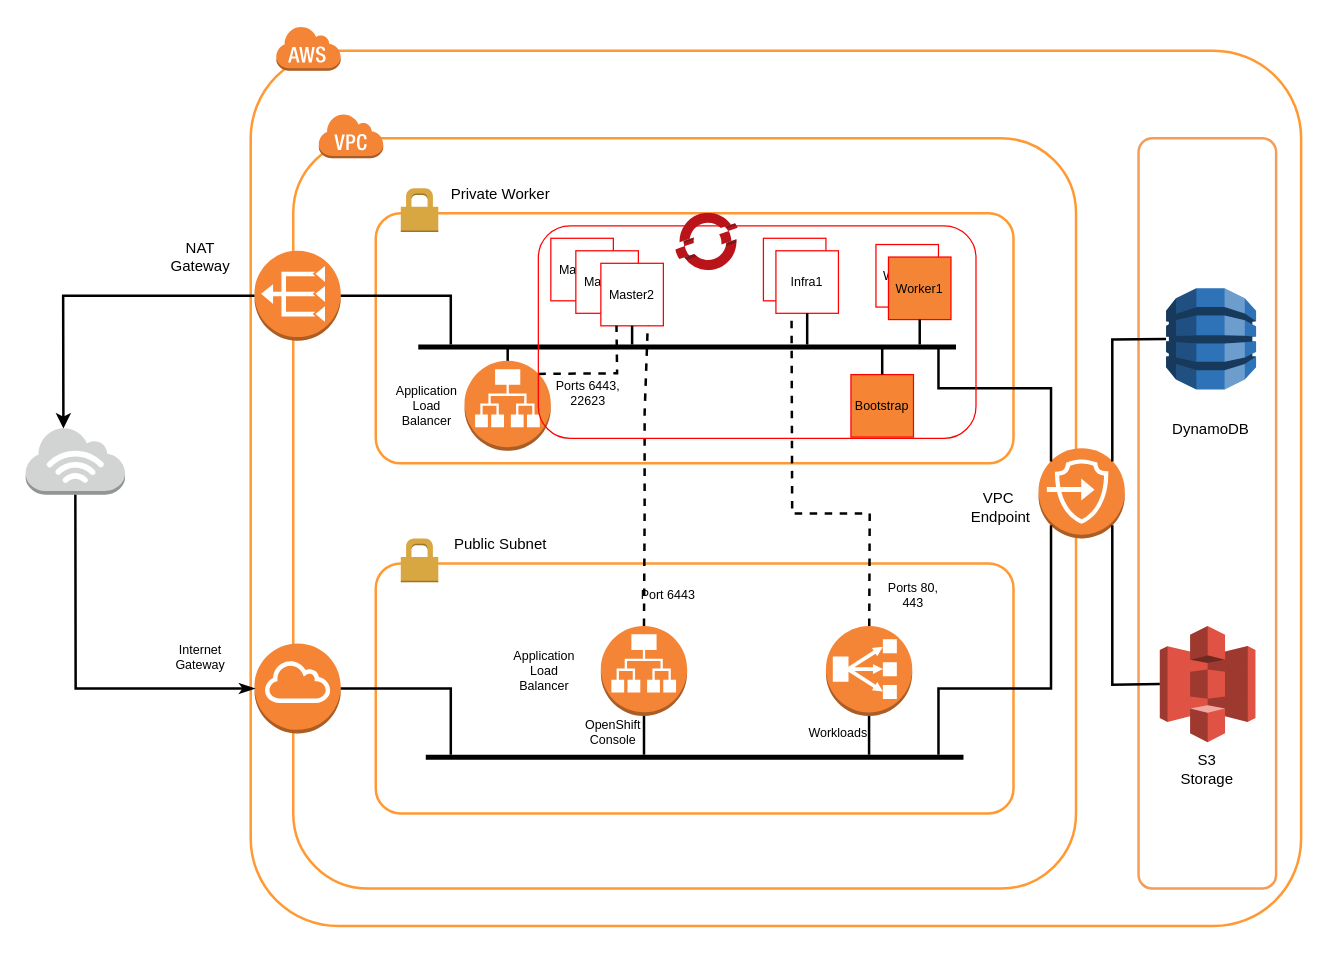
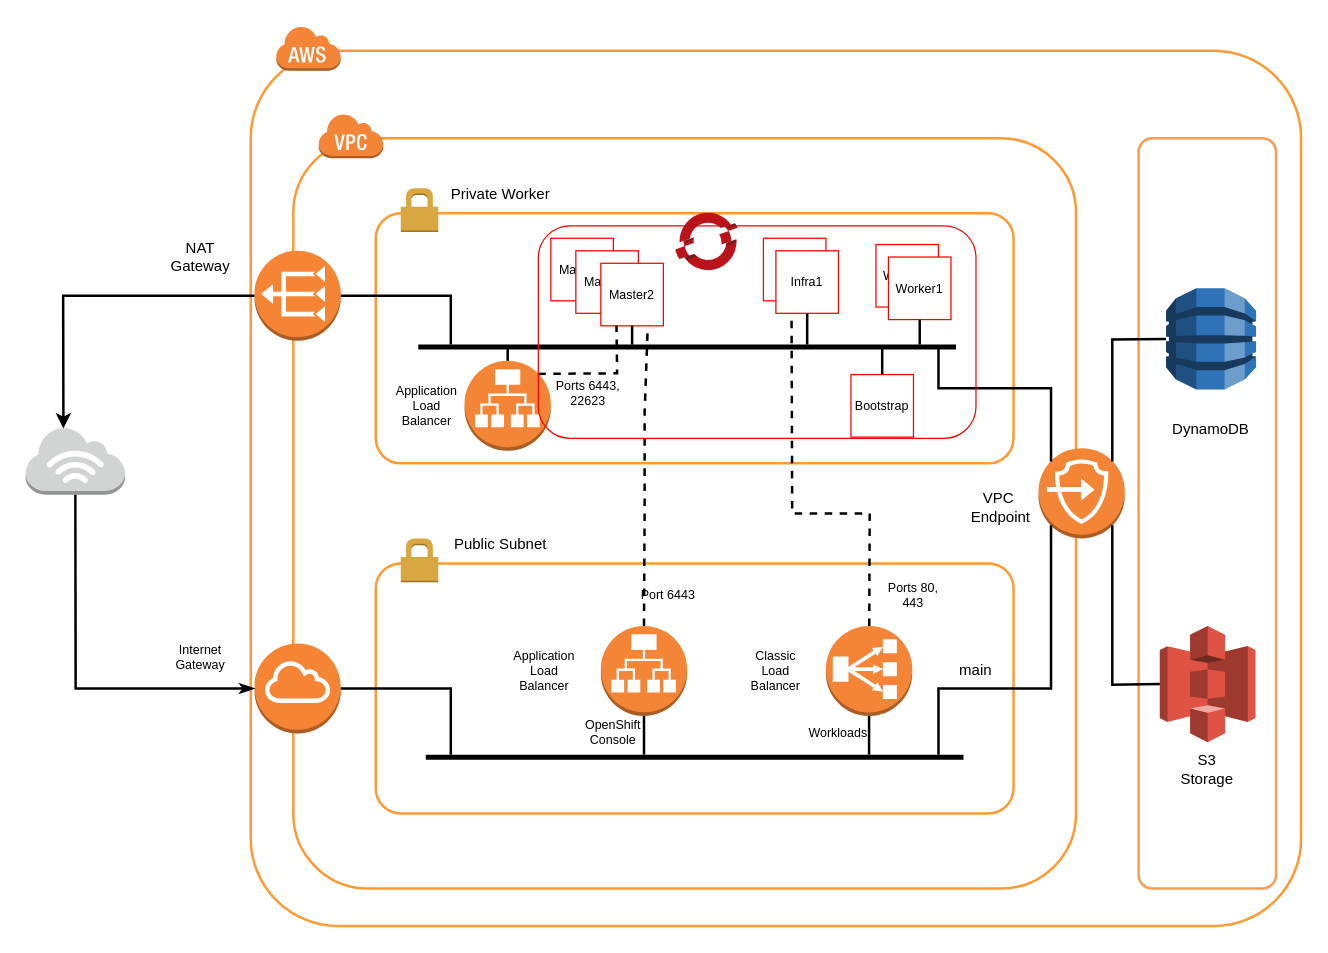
node "Worker1": fillcolor #f58536 -> #ffffff
node "Bootstrap": fillcolor #f58534 -> #ffffff
node "Classic Load Balancer": added
node "main": added
